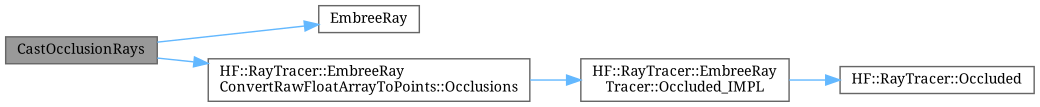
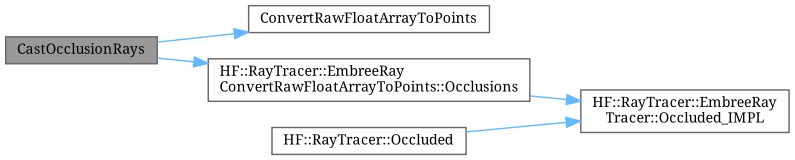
node "EmbreeRay": label "EmbreeRay" -> "ConvertRawFloatArrayToPoints"
edge "HF::RayTracer::EmbreeRay Tracer::Occluded_IMPL" -> "HF::RayTracer::Occluded": reversed
